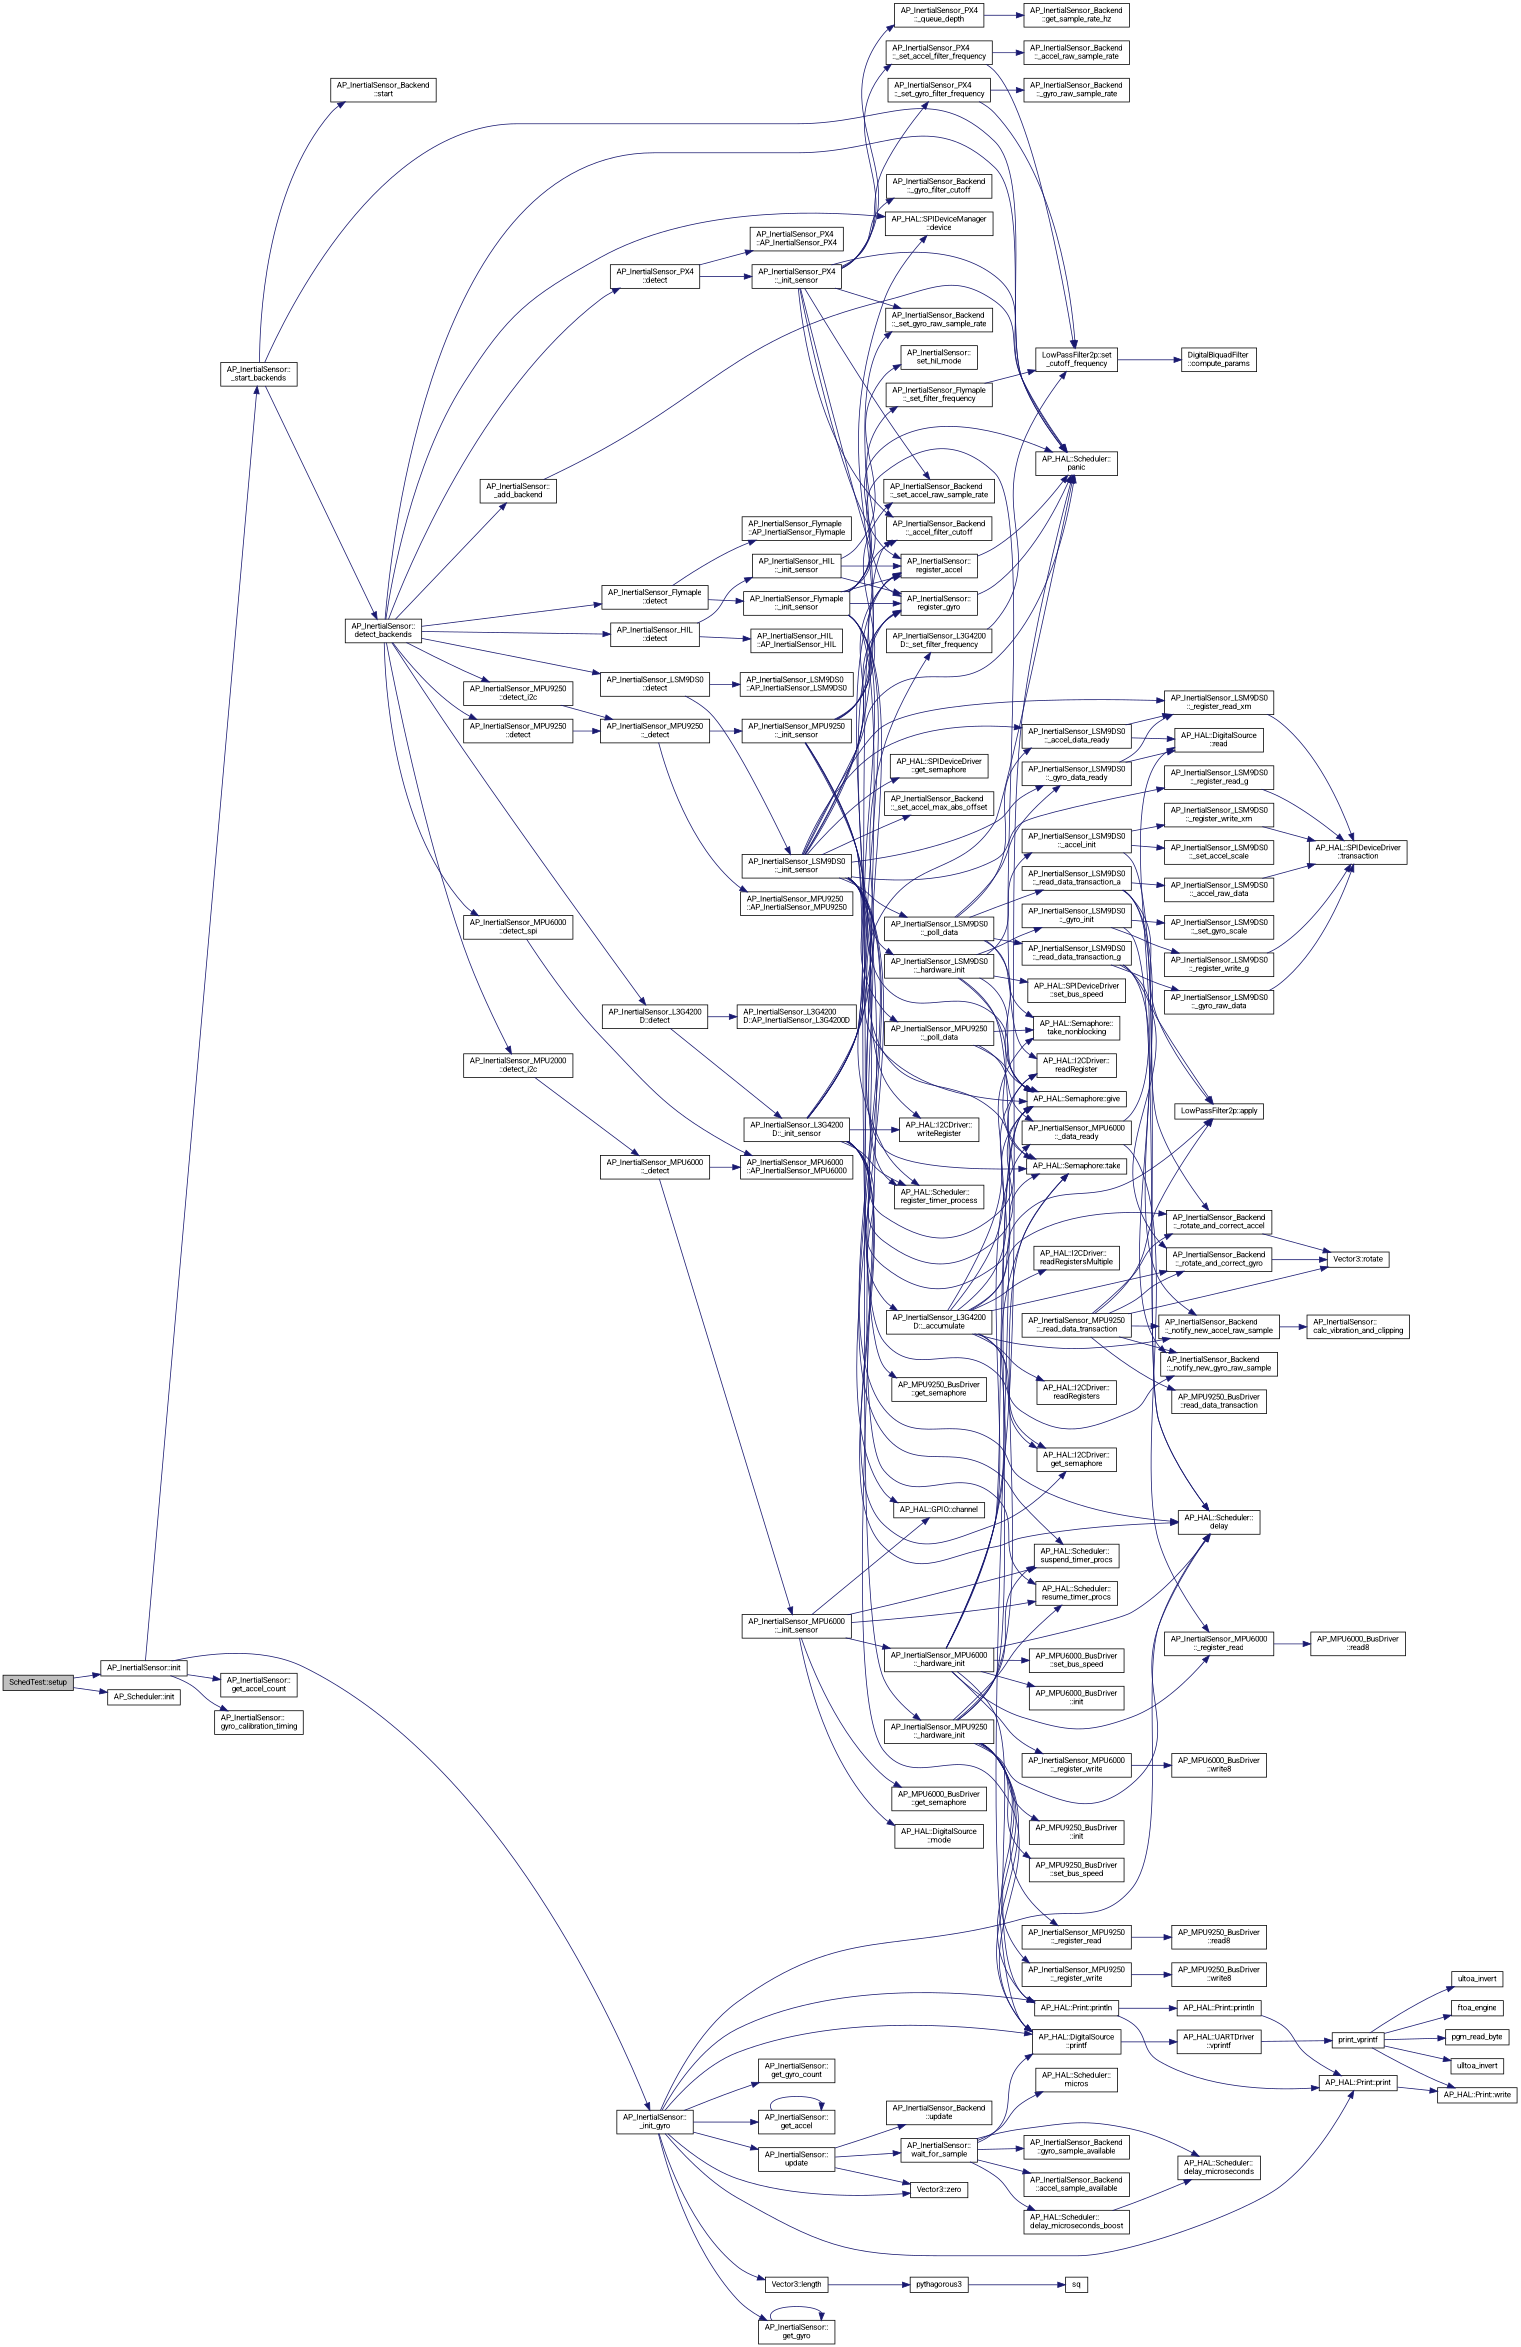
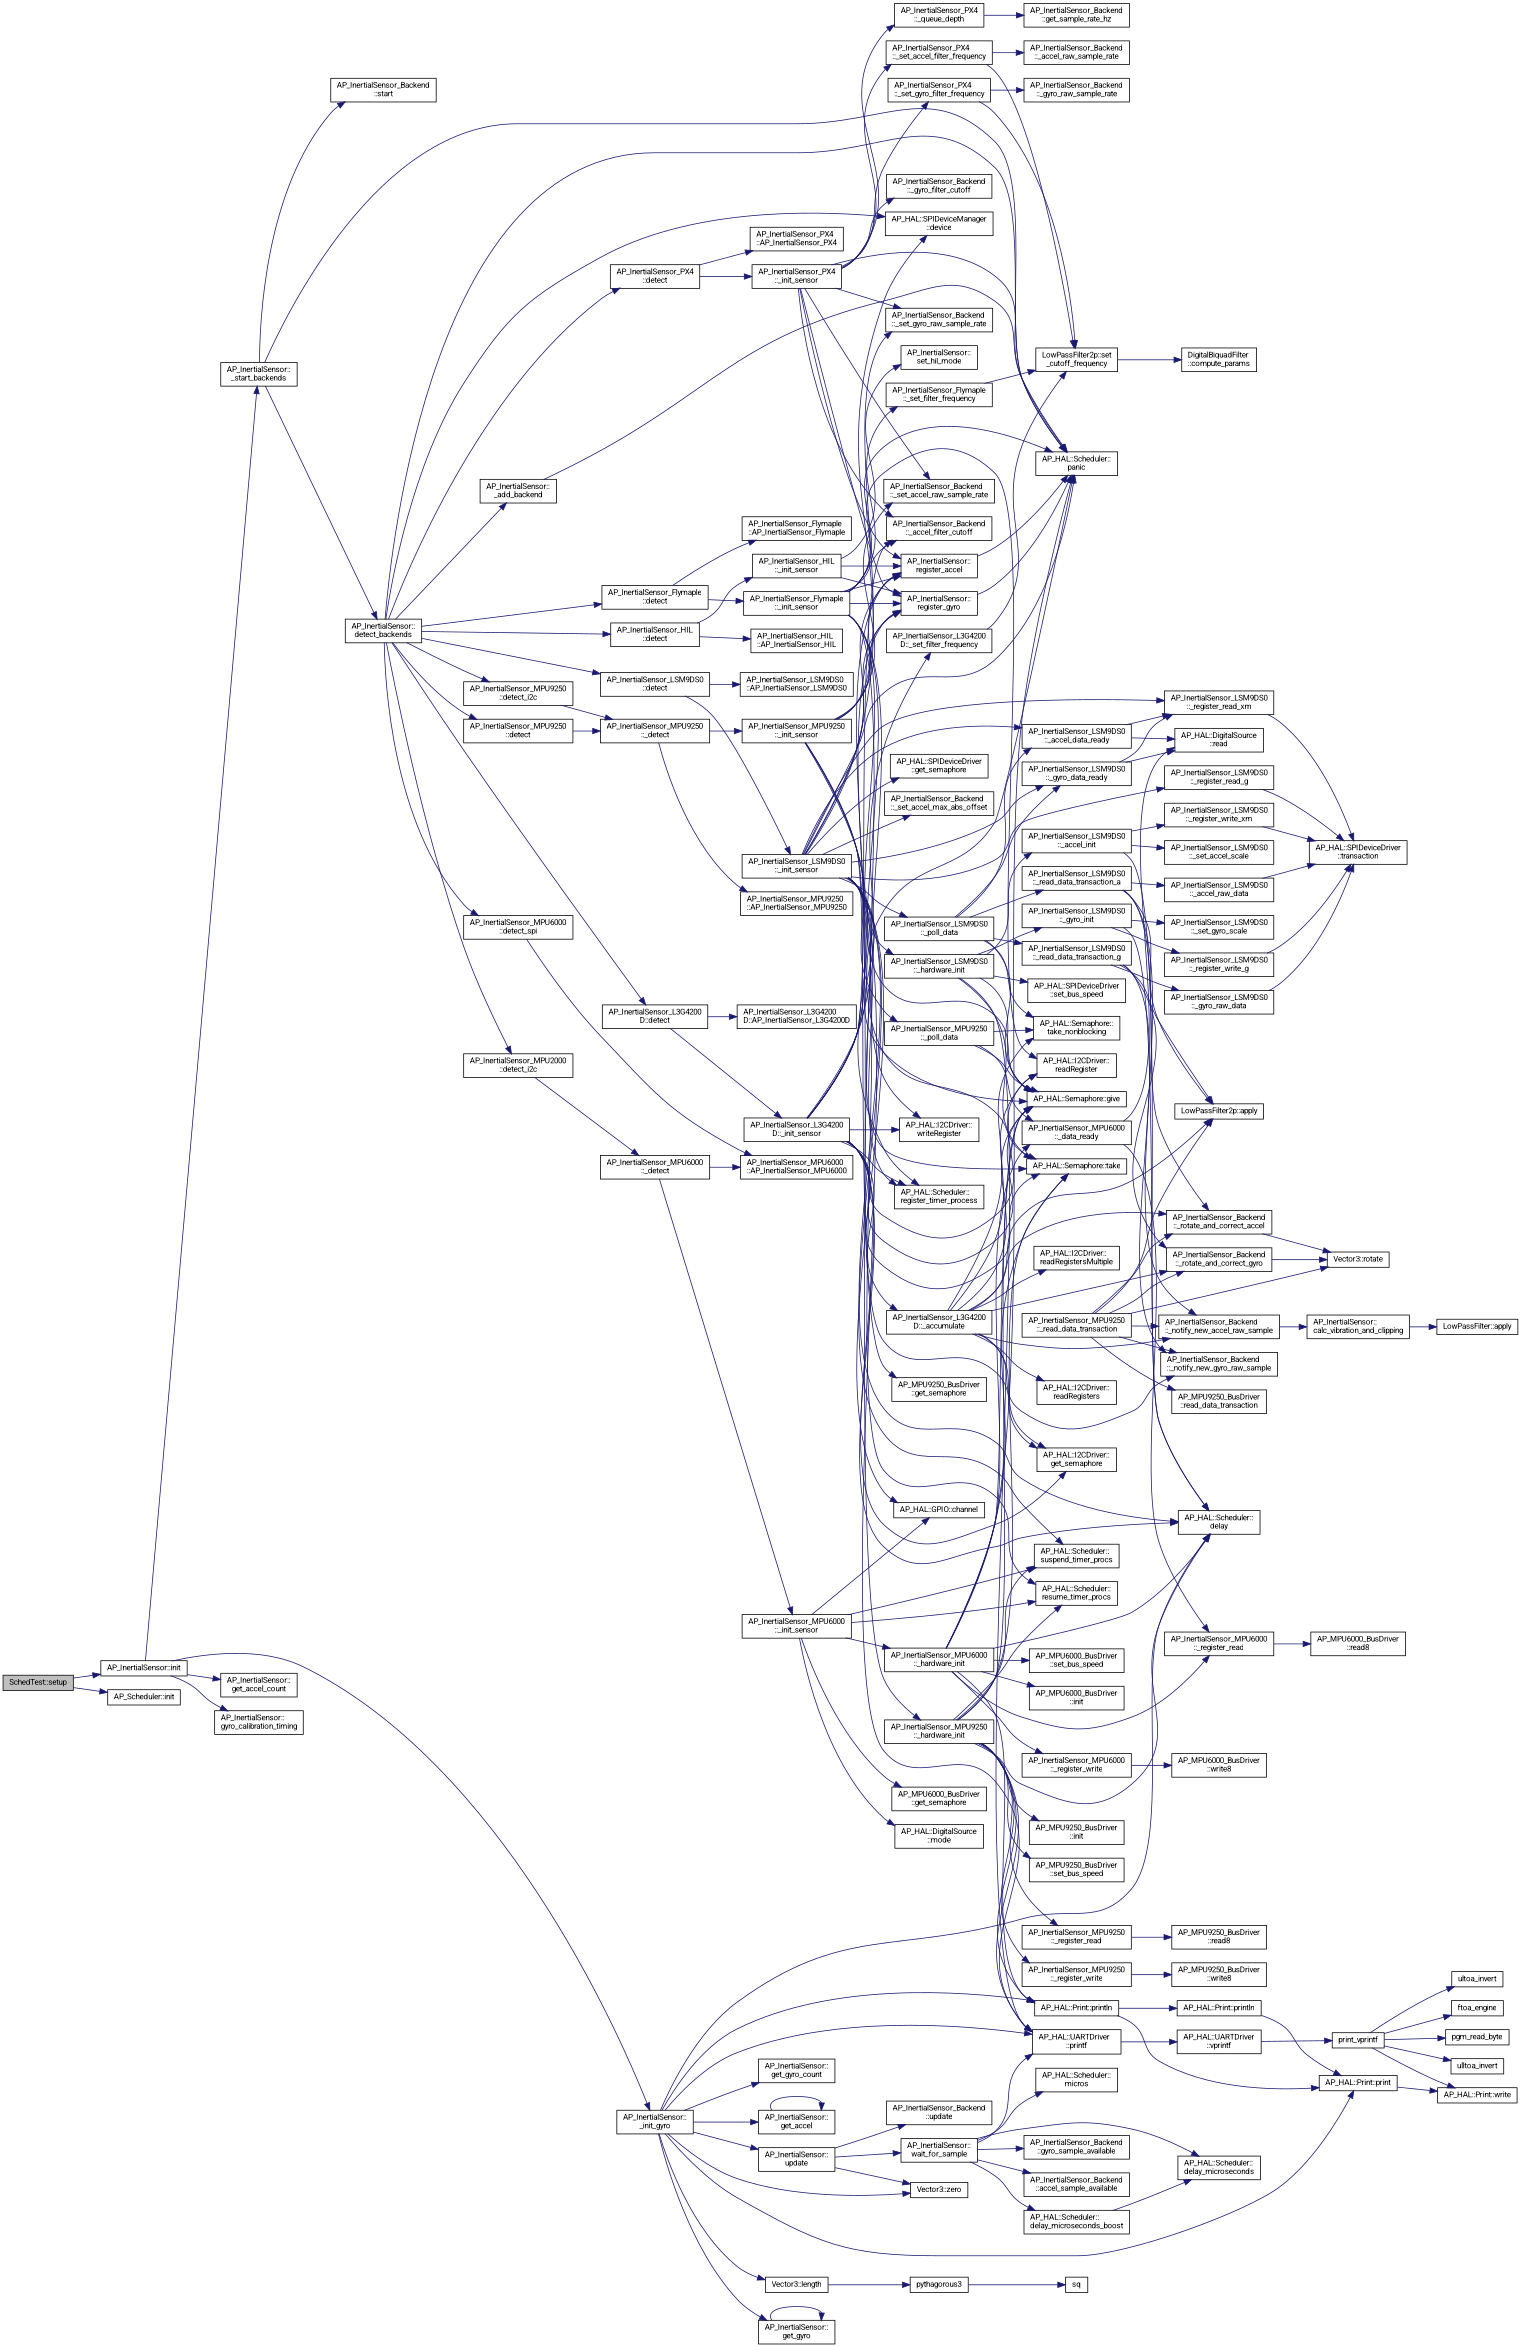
node "LowPassFilter::apply": added
node "AP_HAL::DigitalSource ::printf": label "AP_HAL::DigitalSource ::printf" -> "AP_HAL::UARTDriver ::printf"
